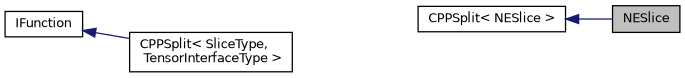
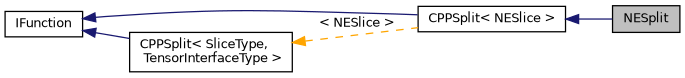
edge "CPPSplit< NESlice >" -> "IFunction": added
node "NESlice": label "NESlice" -> "NESplit"
edge "CPPSplit< NESlice >" -> "CPPSplit< SliceType, TensorInterfaceType >": added, label "< NESlice >"
